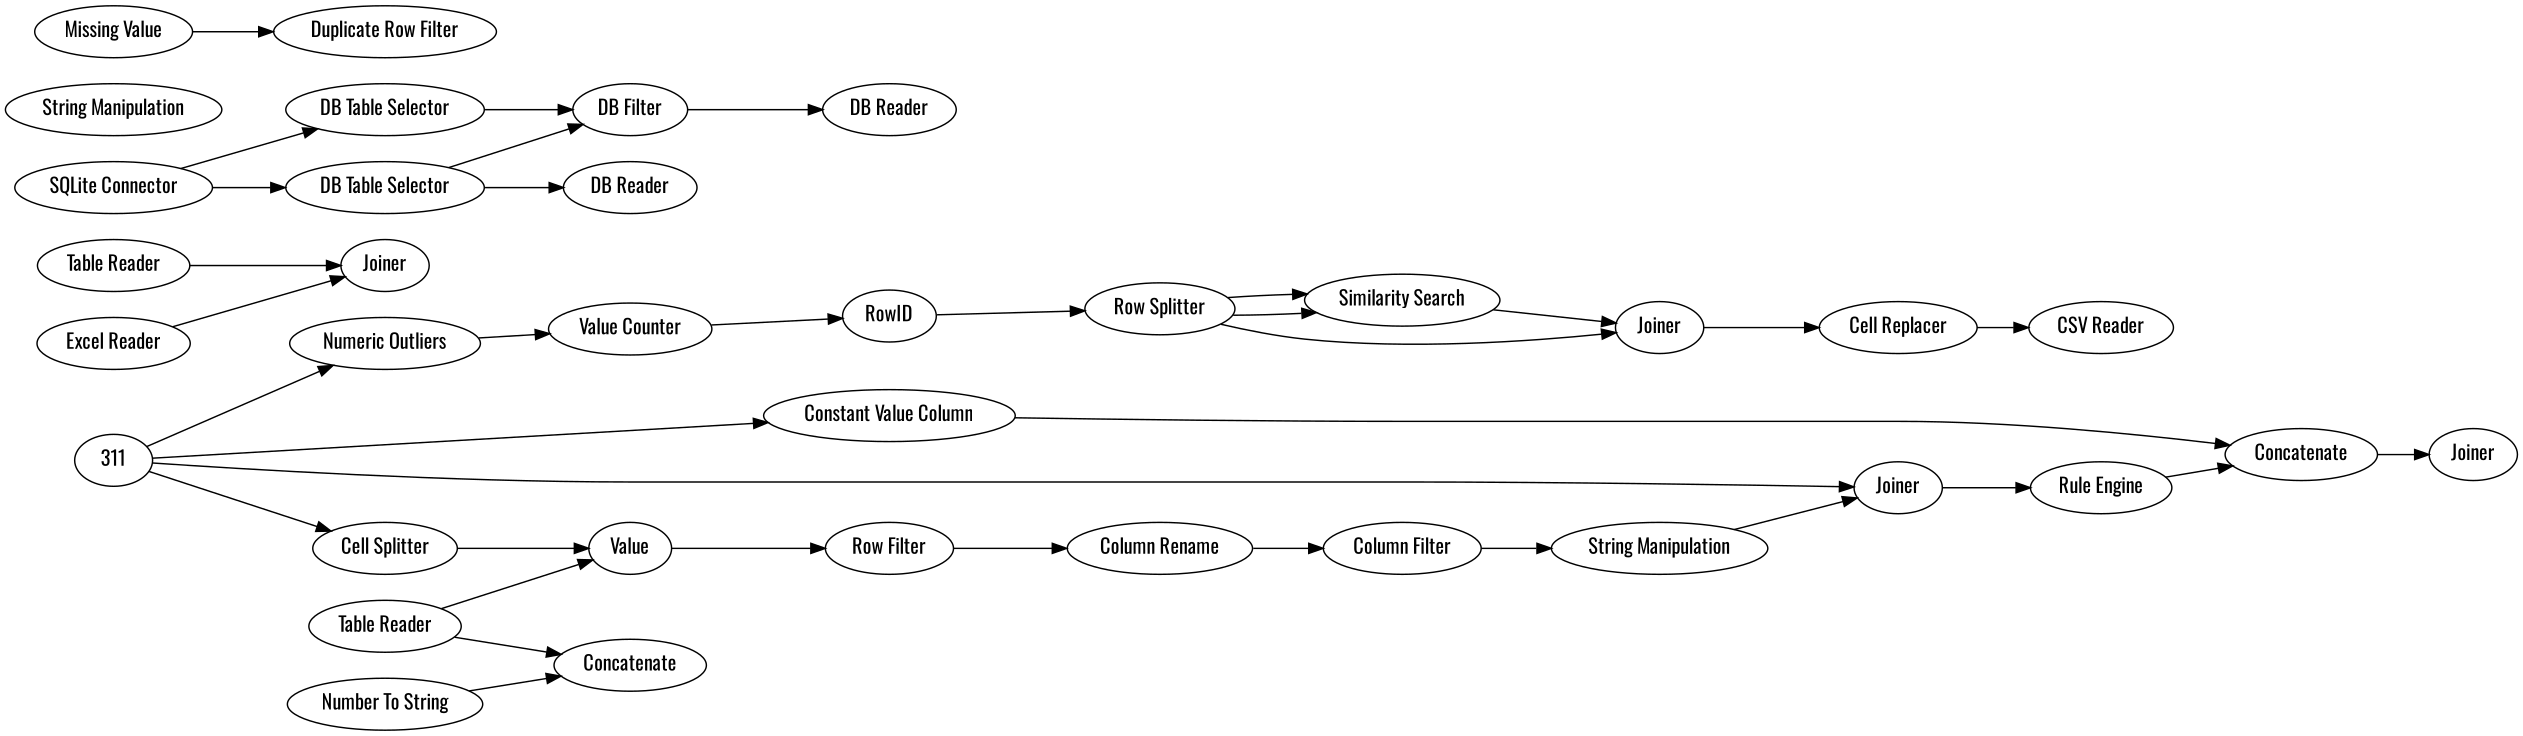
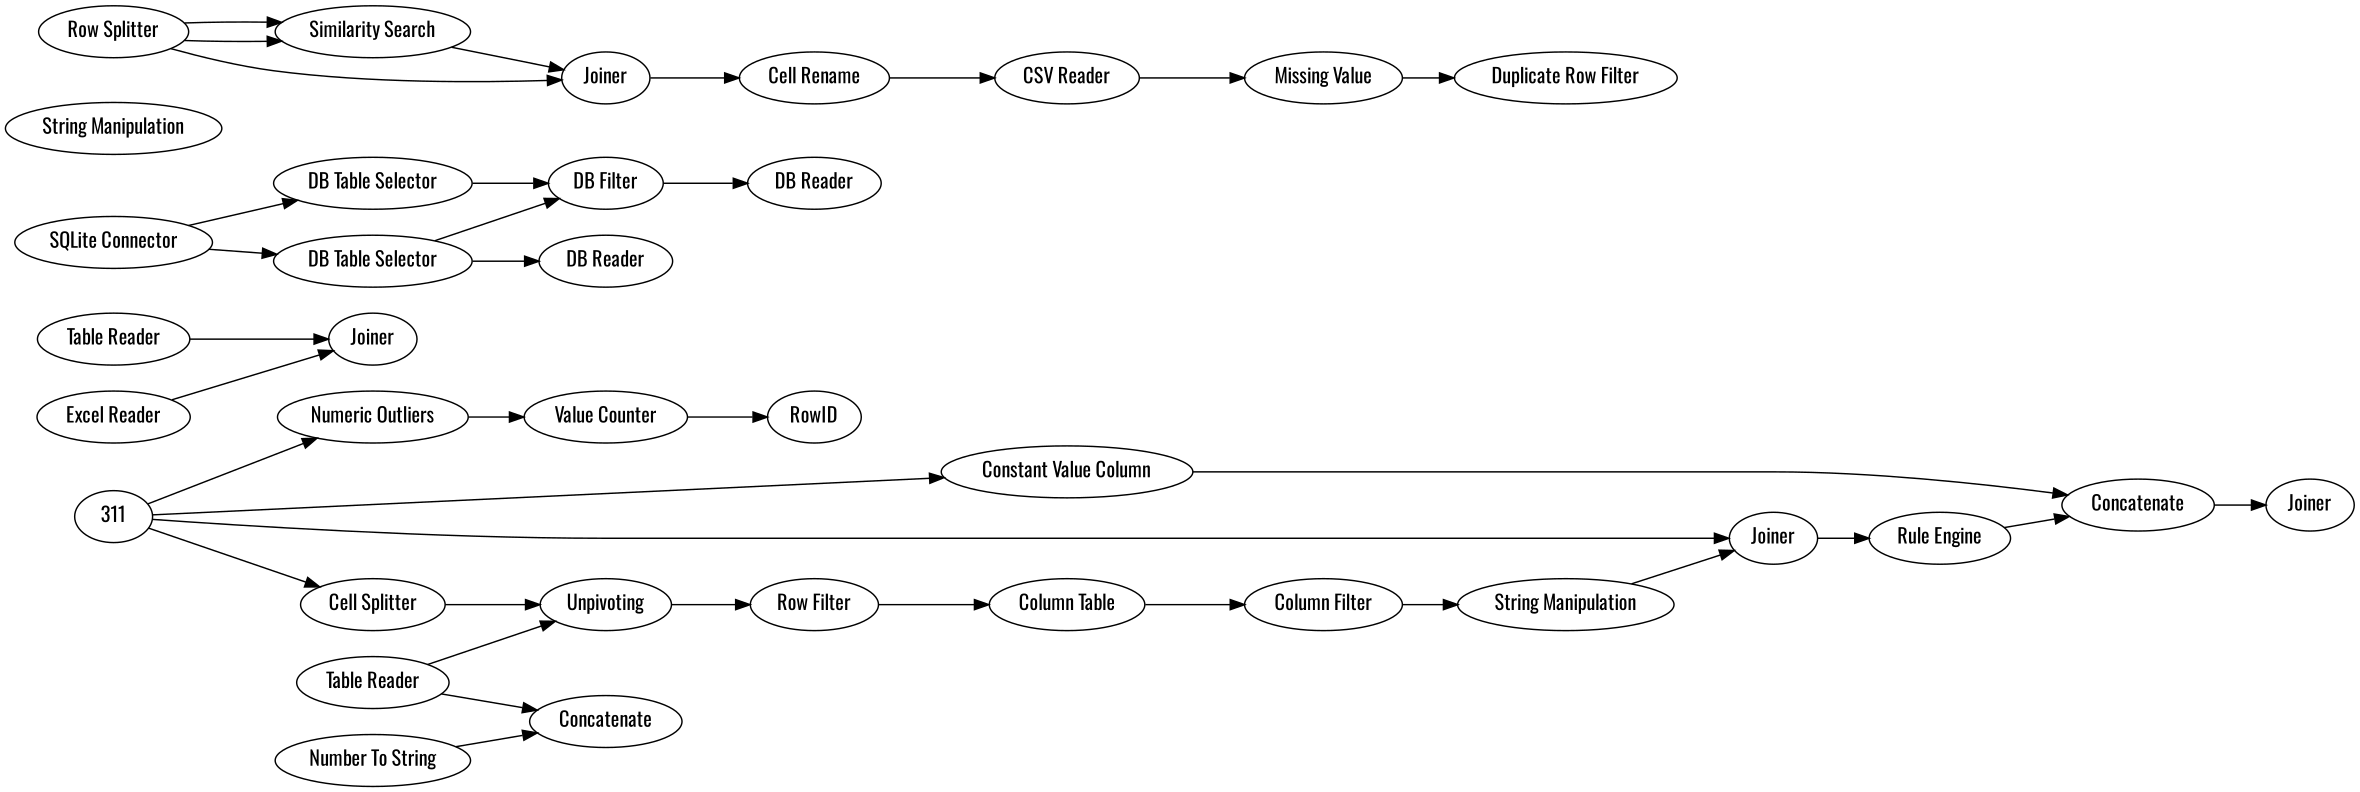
edge "CSV Reader" -> "Missing Value": added
edge "RowID" -> "Row Splitter": removed
node "Cell Replacer": label "Cell Replacer" -> "Cell Rename"
node "Value": label "Value" -> "Unpivoting"
node "Column Rename": label "Column Rename" -> "Column Table"
